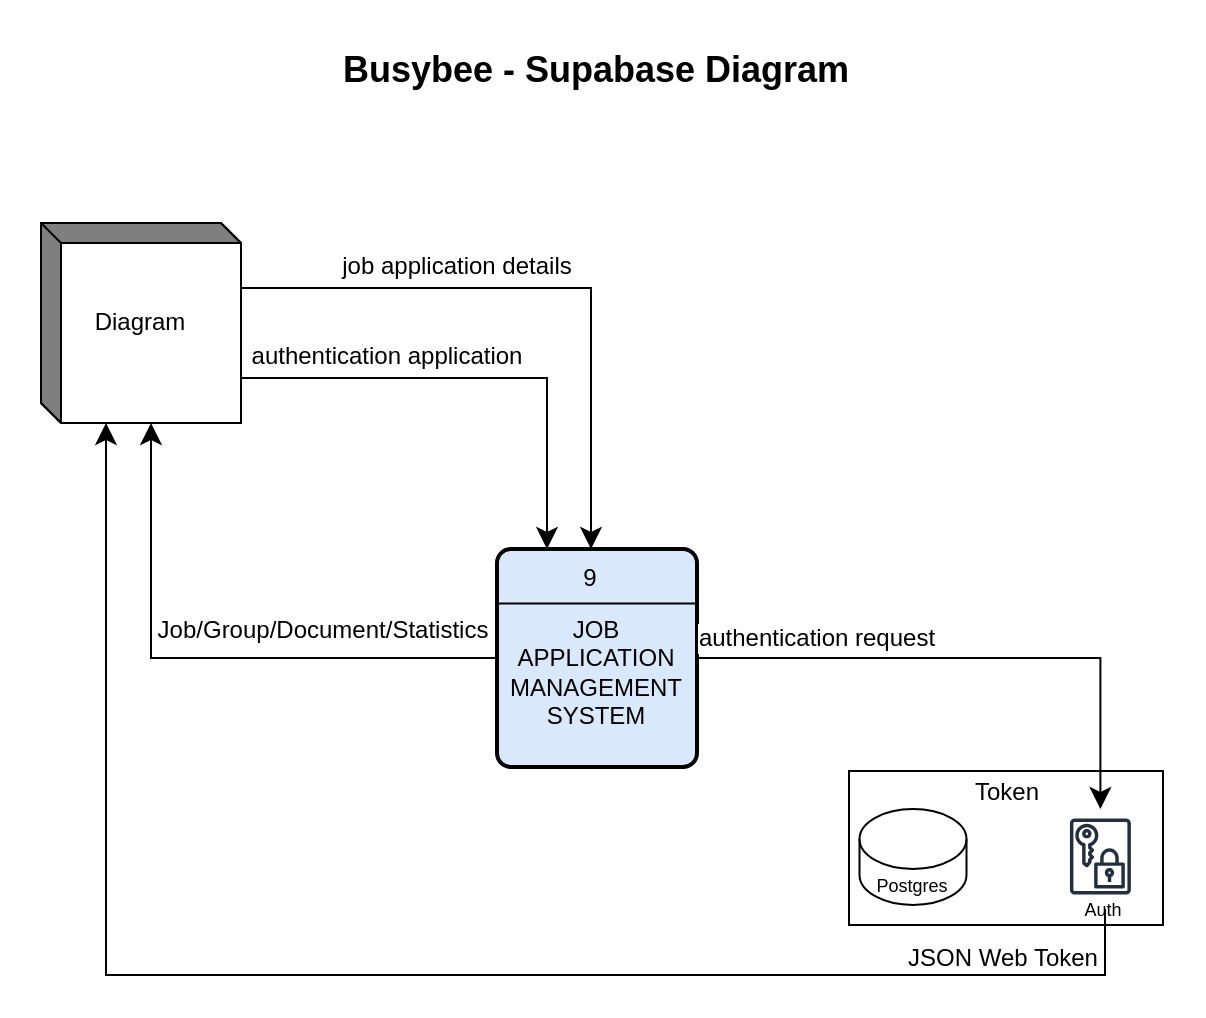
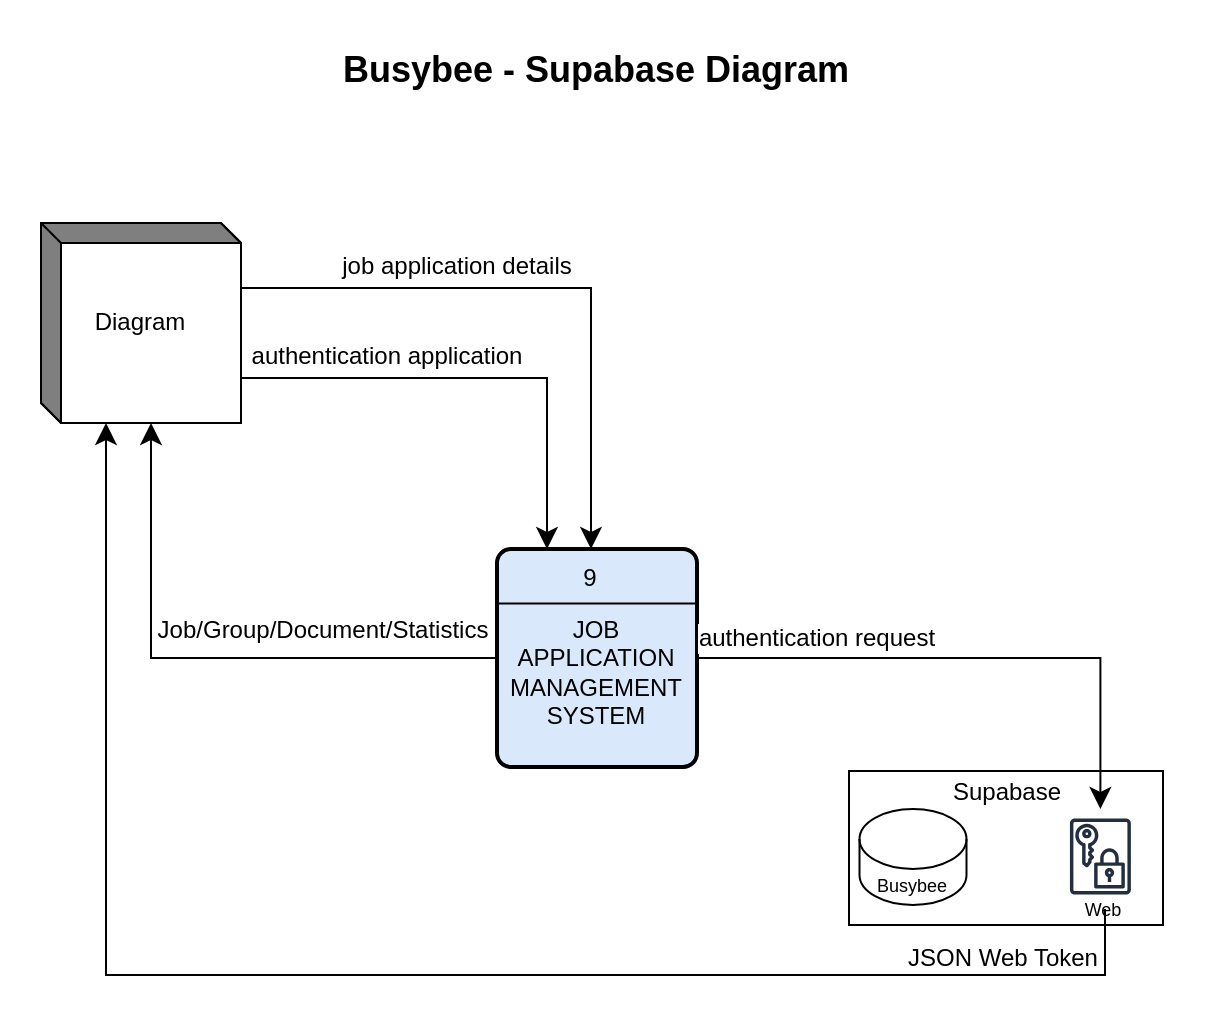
node "Token": label "Token" -> "Supabase"
node "Postgres": label "Postgres" -> "Busybee"
node "Auth": label "Auth" -> "Web"
